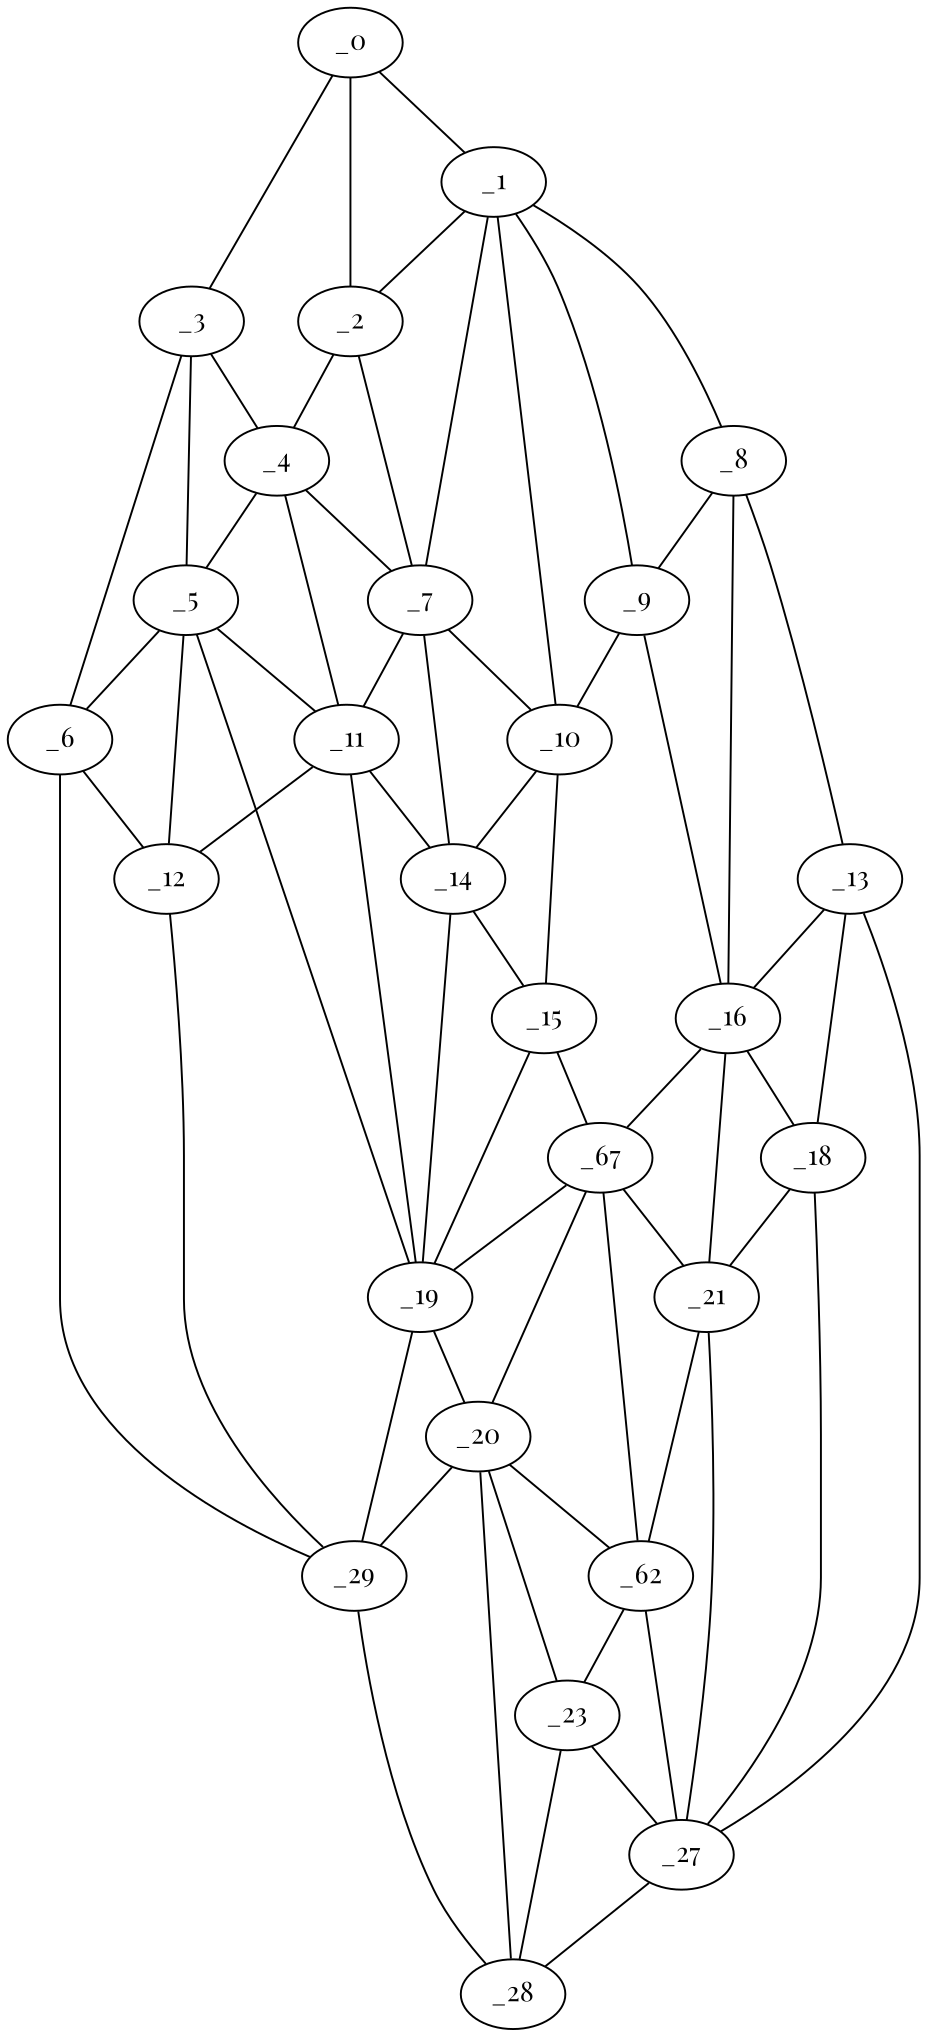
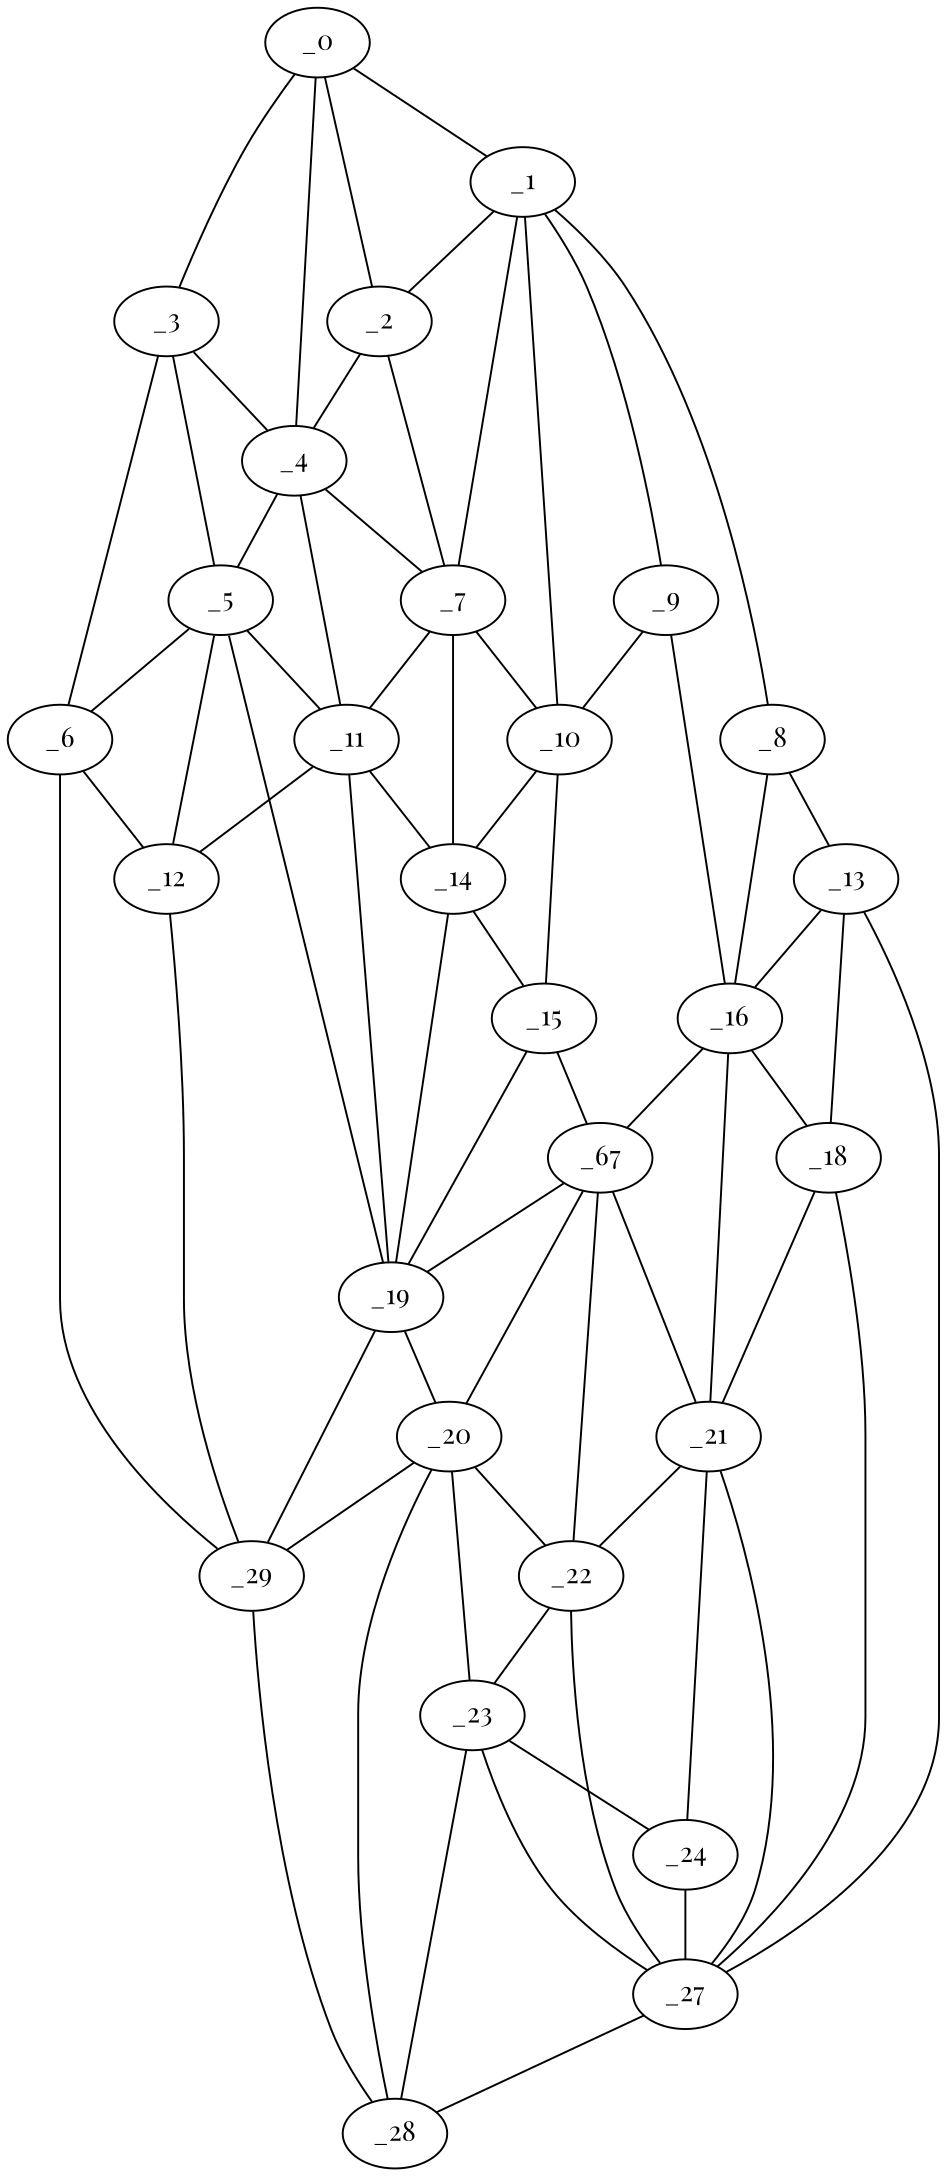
edge "_0" -- "_4": added
edge "_8" -- "_9": removed
node "_62": label "_62" -> "_22"
node "_24": added
